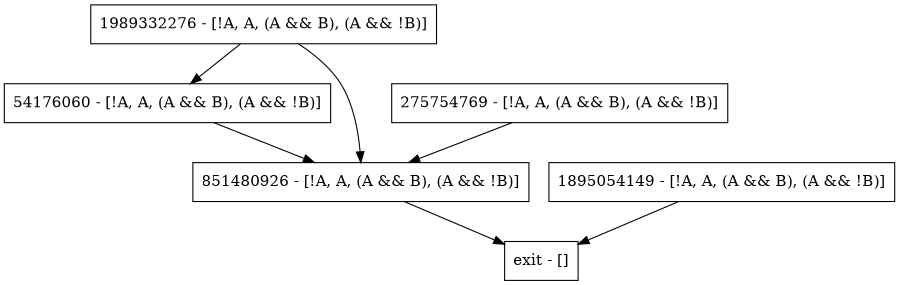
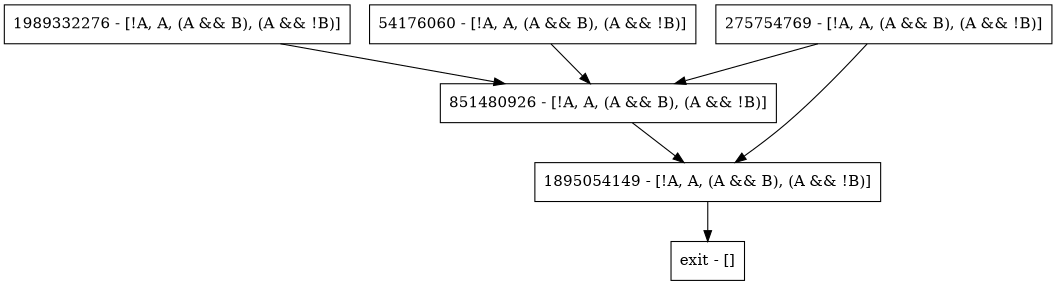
edge "1989332276 - [!A, A, (A && B), (A && !B)]" -> "54176060 - [!A, A, (A && B), (A && !B)]": removed
edge "275754769 - [!A, A, (A && B), (A && !B)]" -> "1895054149 - [!A, A, (A && B), (A && !B)]": added
edge "851480926 - [!A, A, (A && B), (A && !B)]" -> "exit - []": now "851480926 - [!A, A, (A && B), (A && !B)]" -> "1895054149 - [!A, A, (A && B), (A && !B)]"
